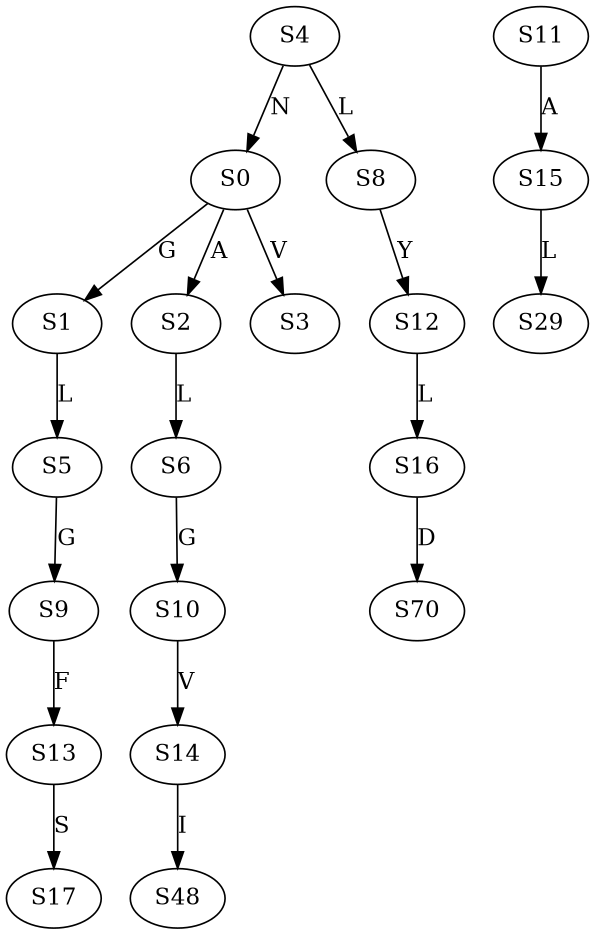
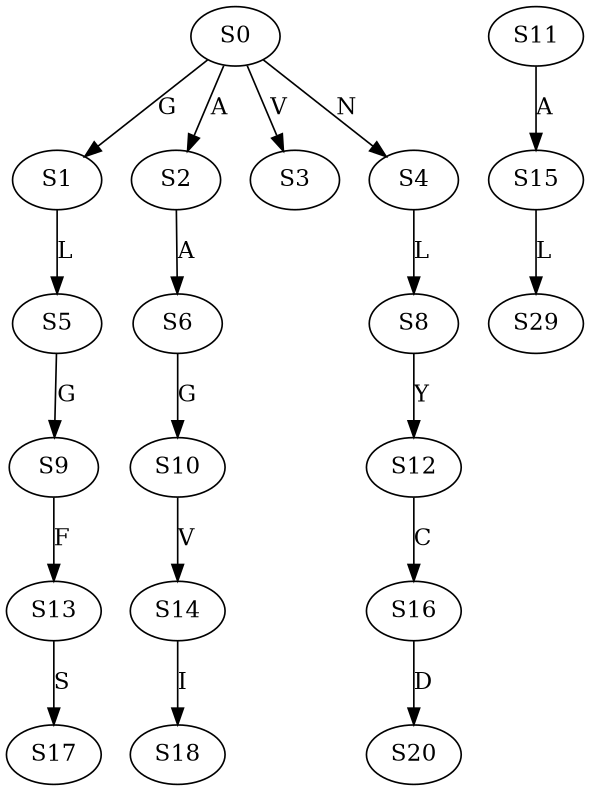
edge "S4" -> "S0": reversed
edge "S2" -> "S6": label "L" -> "A"
edge "S12" -> "S16": label "L" -> "C"
node "S70": label "S70" -> "S20"
node "S48": label "S48" -> "S18"
